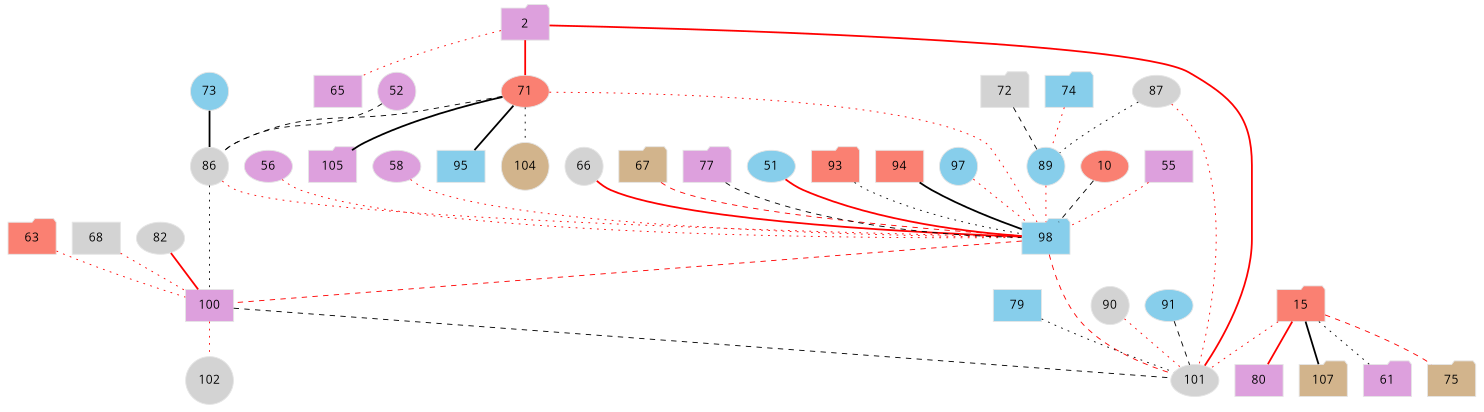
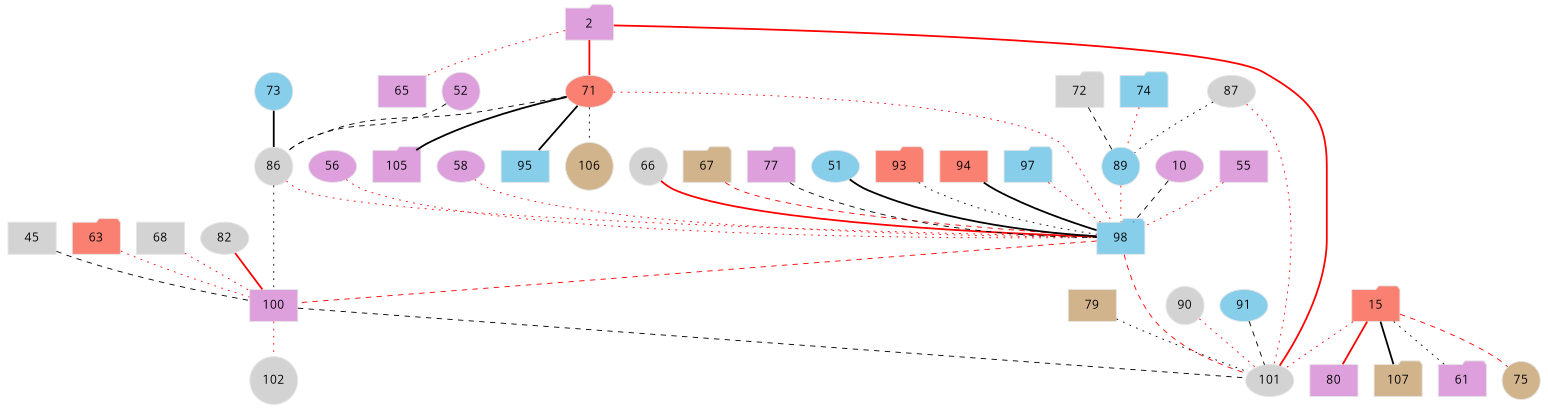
node "104": label "104" -> "106"
node "97": shape circle -> folder
node "10": fillcolor salmon -> plum
edge "51" -- "98": color red -> black
node "45": added
node "79": fillcolor skyblue -> tan
node "75": shape folder -> circle
